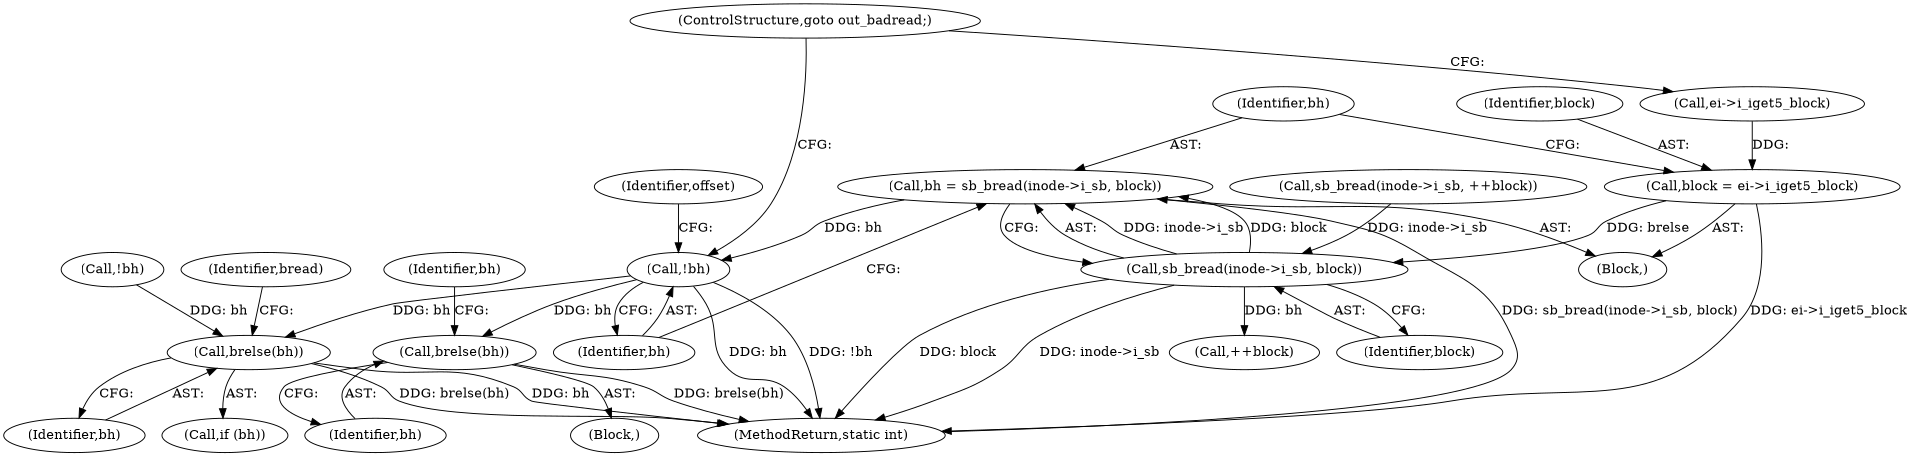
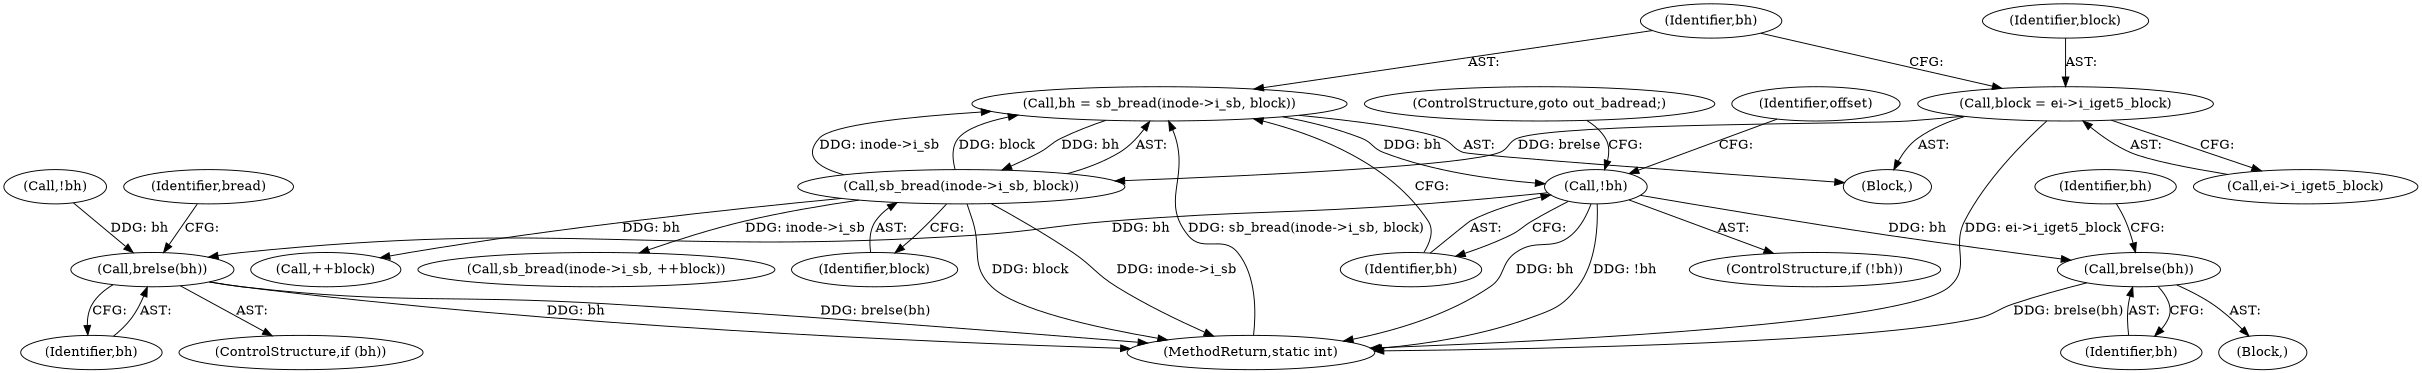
edge "(ControlStructure,goto out_badread;)" -> "(Call,ei->i_iget5_block)": now "(Call,block = ei->i_iget5_block)" -> "(Call,ei->i_iget5_block)"
edge "(Call,ei->i_iget5_block)" -> "(Call,block = ei->i_iget5_block)": label "DDG: " -> "AST: "
edge "(Call,bh = sb_bread(inode->i_sb, block))" -> "(Call,sb_bread(inode->i_sb, block))": label "CFG: " -> "DDG: bh"
edge "(Call,sb_bread(inode->i_sb, ++block))" -> "(Call,sb_bread(inode->i_sb, block))": reversed
node "(ControlStructure,if (!bh))": added
node "(Call,if (bh))": label "(Call,if (bh))" -> "(ControlStructure,if (bh))"
